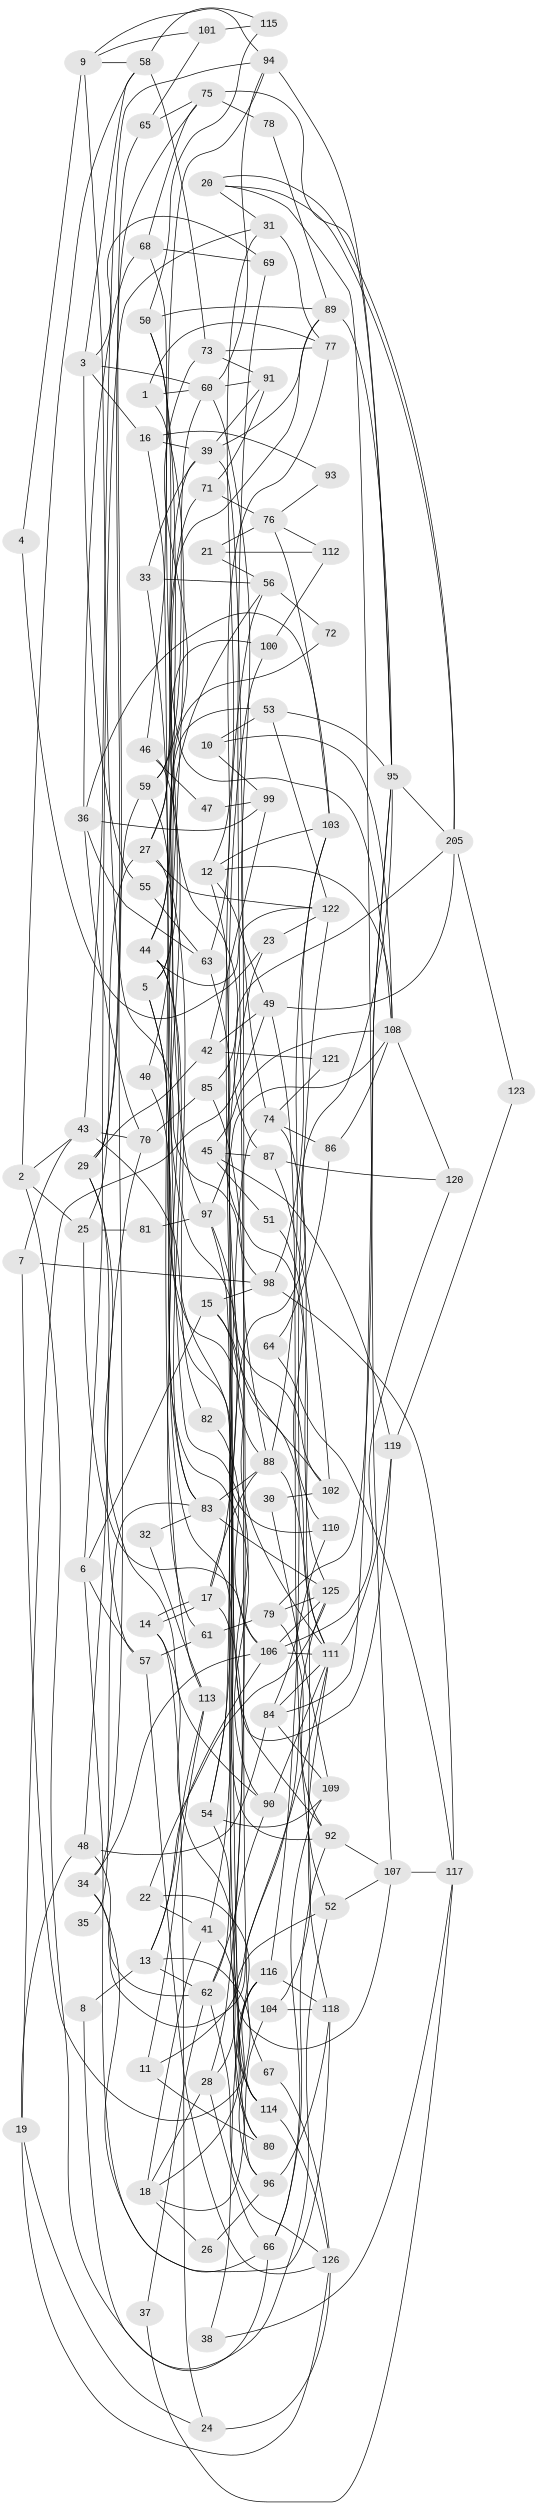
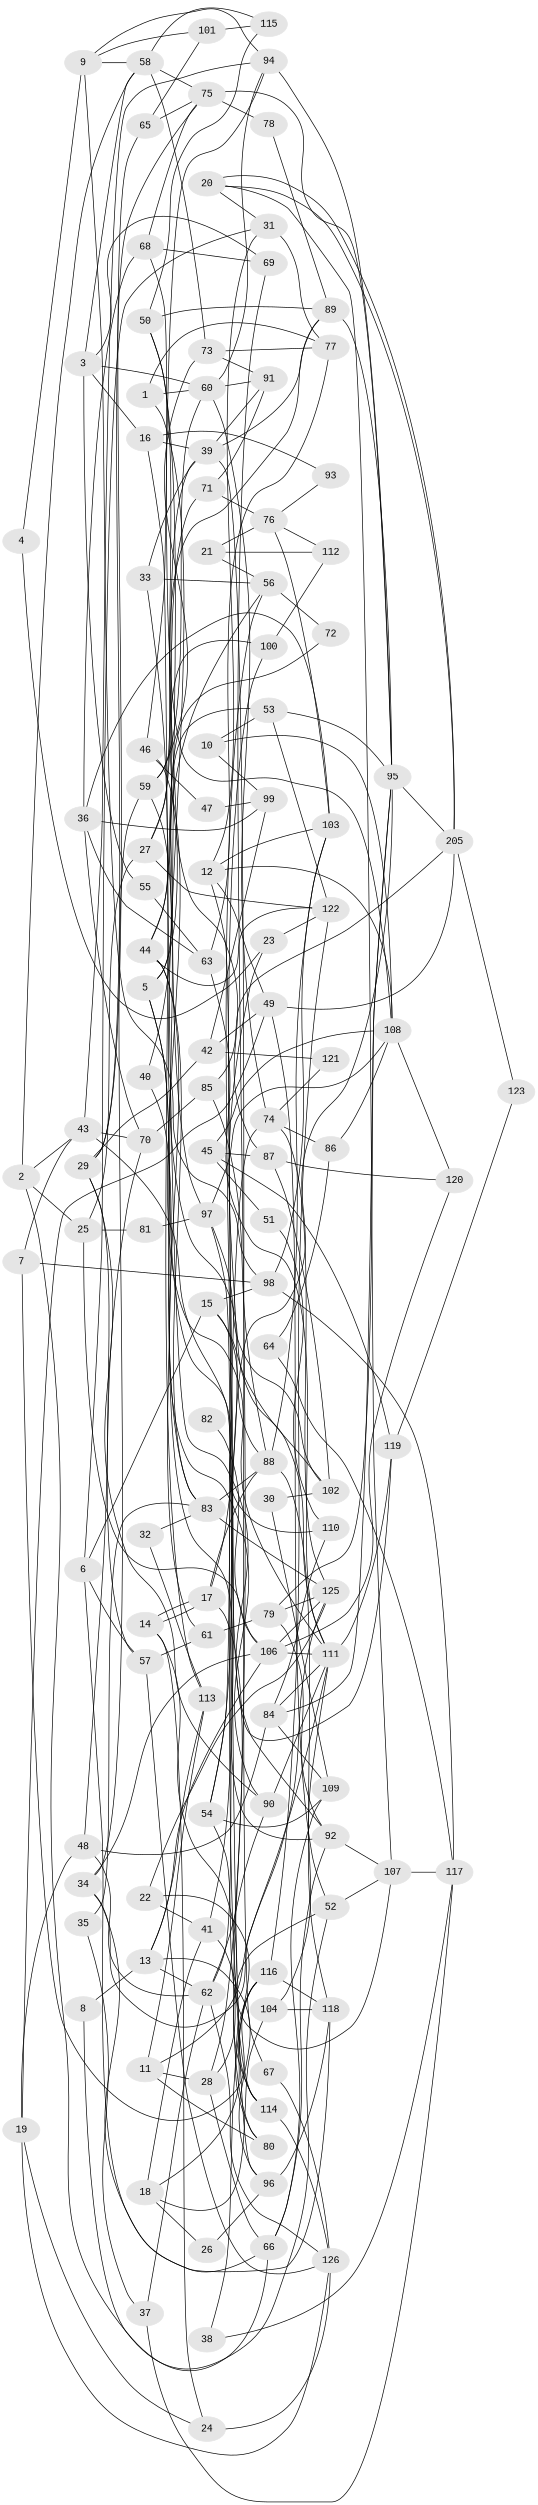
edge "58" -- "75": added
edge "27" -- "82": removed
edge "28" -- "18": now "28" -- "11"
edge "35" -- "37": added
